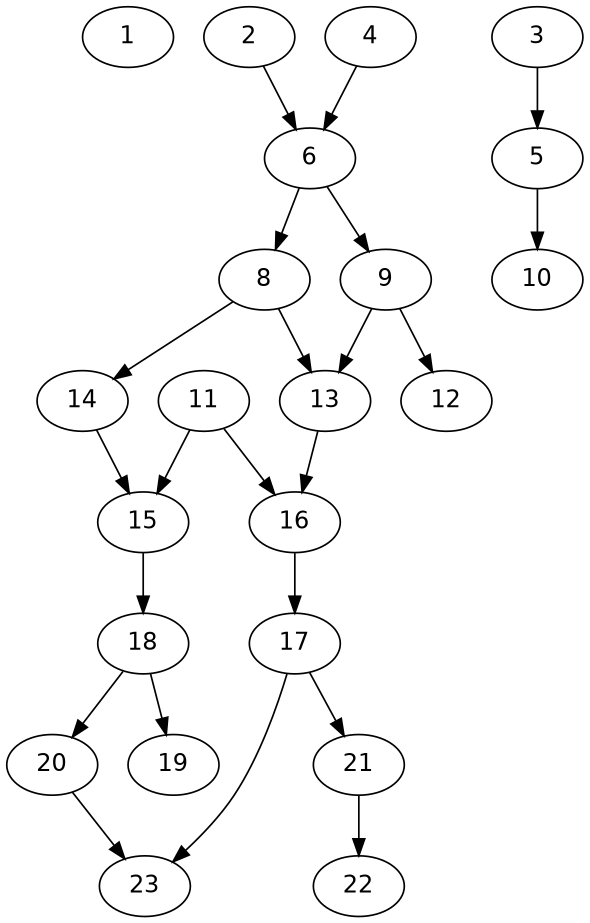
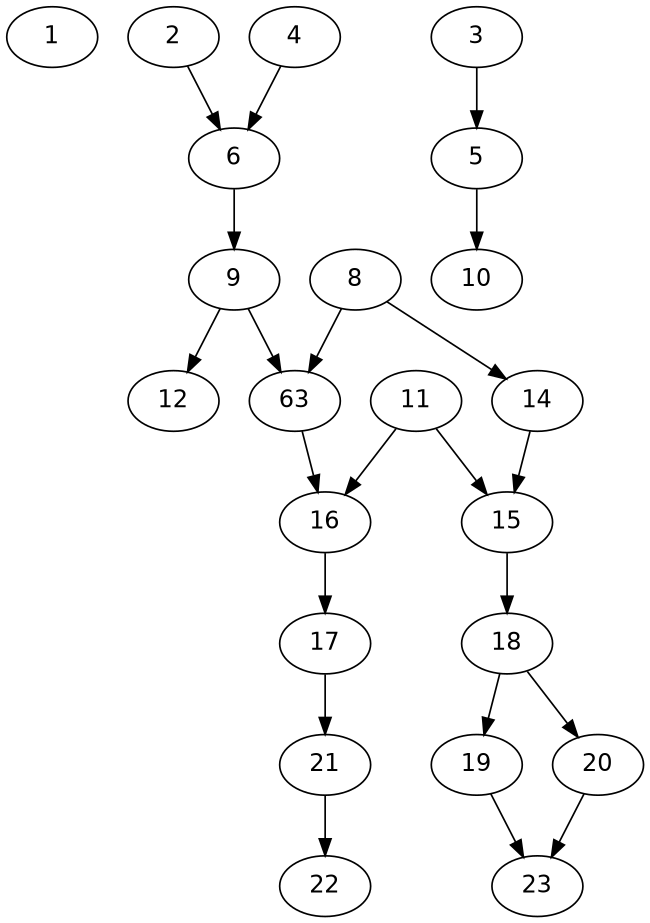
edge "6" -> "8": removed
node "13": label "13" -> "63"
edge "17" -> "23": now "19" -> "23"
